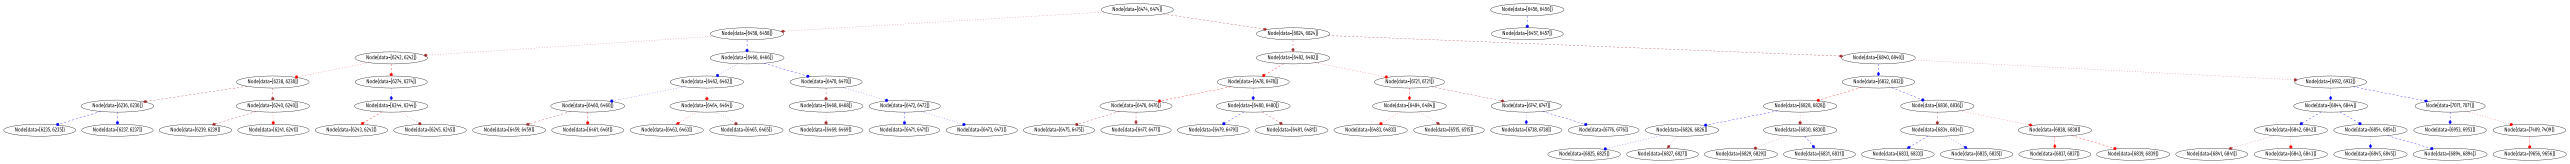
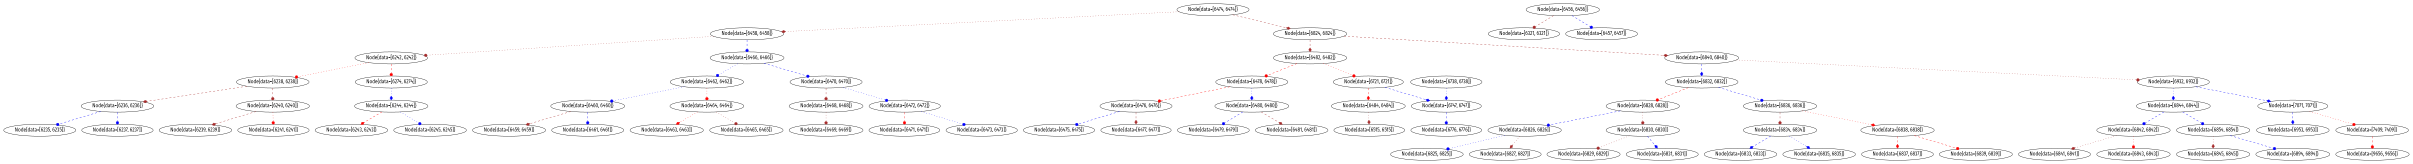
node "Node{data=[6321, 6321]}": added
edge "Node{data=[6721, 6721]}" -> "Node{data=[6747, 6747]}": color brown -> blue
edge "Node{data=[6747, 6747]}" -> "Node{data=[6738, 6738]}": reversed
edge "Node{data=[6244, 6244]}" -> "Node{data=[6245, 6245]}": color brown -> blue
edge "Node{data=[6460, 6460]}" -> "Node{data=[6461, 6461]}": color red -> blue
edge "Node{data=[6472, 6472]}" -> "Node{data=[6471, 6471]}": color blue -> red
edge "Node{data=[6476, 6476]}" -> "Node{data=[6475, 6475]}": color brown -> blue
node "Node{data=[6483, 6483]}": removed
edge "Node{data=[6854, 6854]}" -> "Node{data=[6845, 6845]}": color blue -> brown
